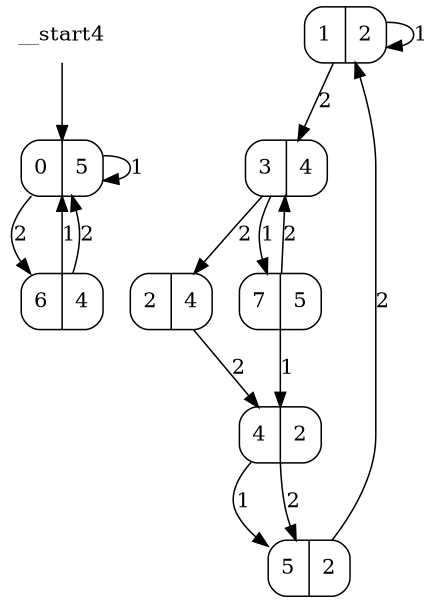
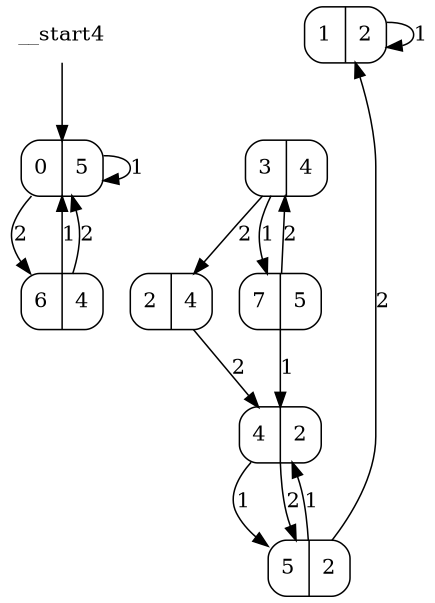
edge "1" -> "3": removed, label "2"
edge "5" -> "4": added, label "1"
